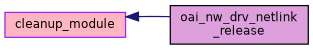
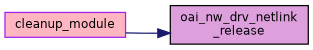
edge "oai_nw_drv_netlink _release" -> "cleanup_module": reversed
